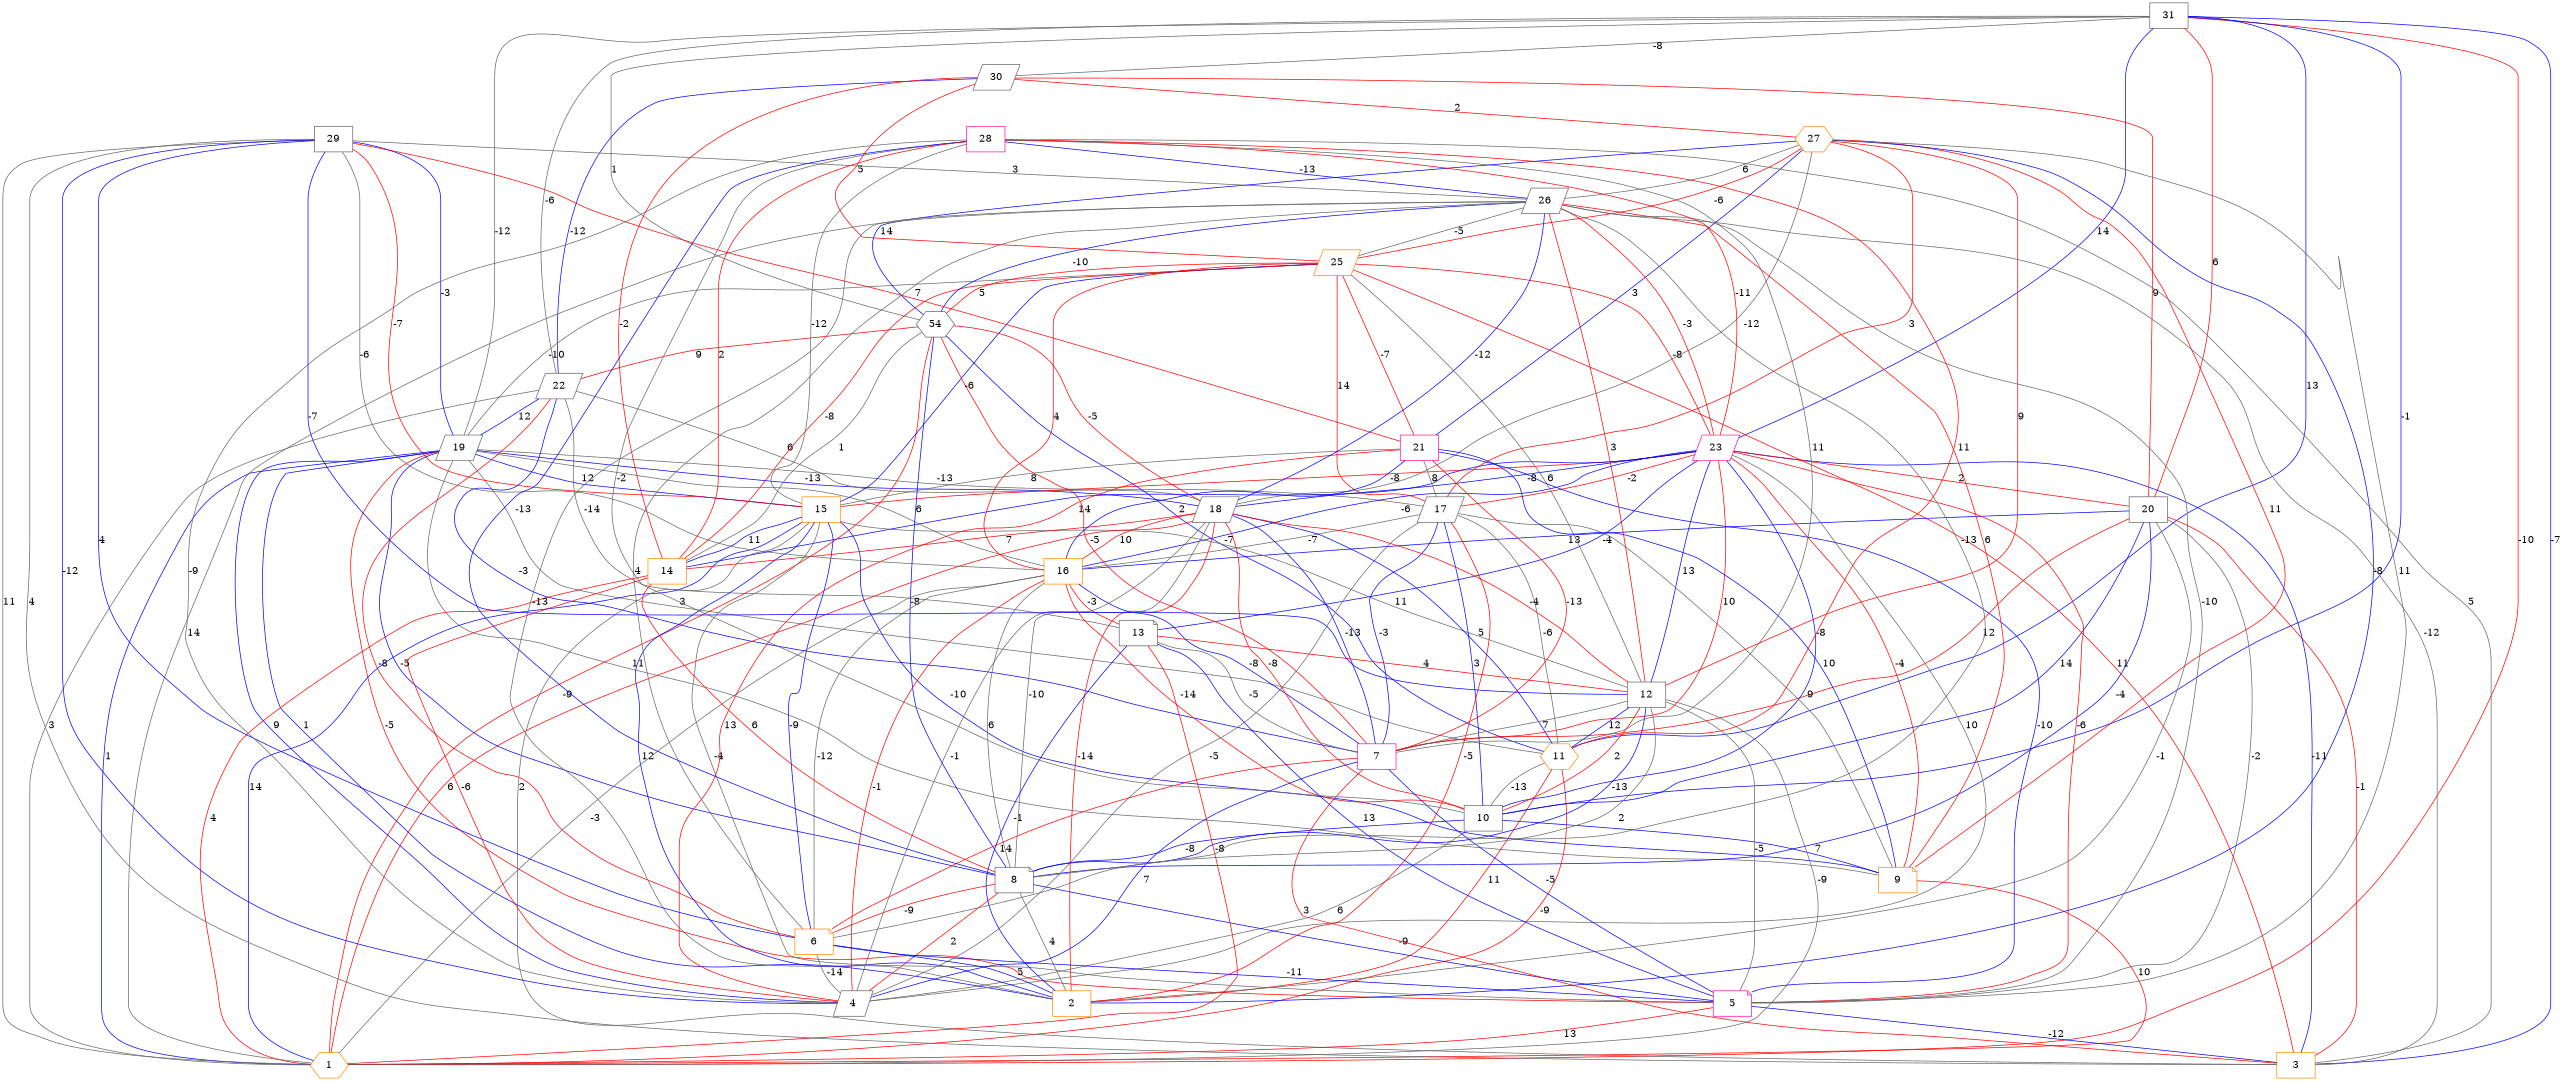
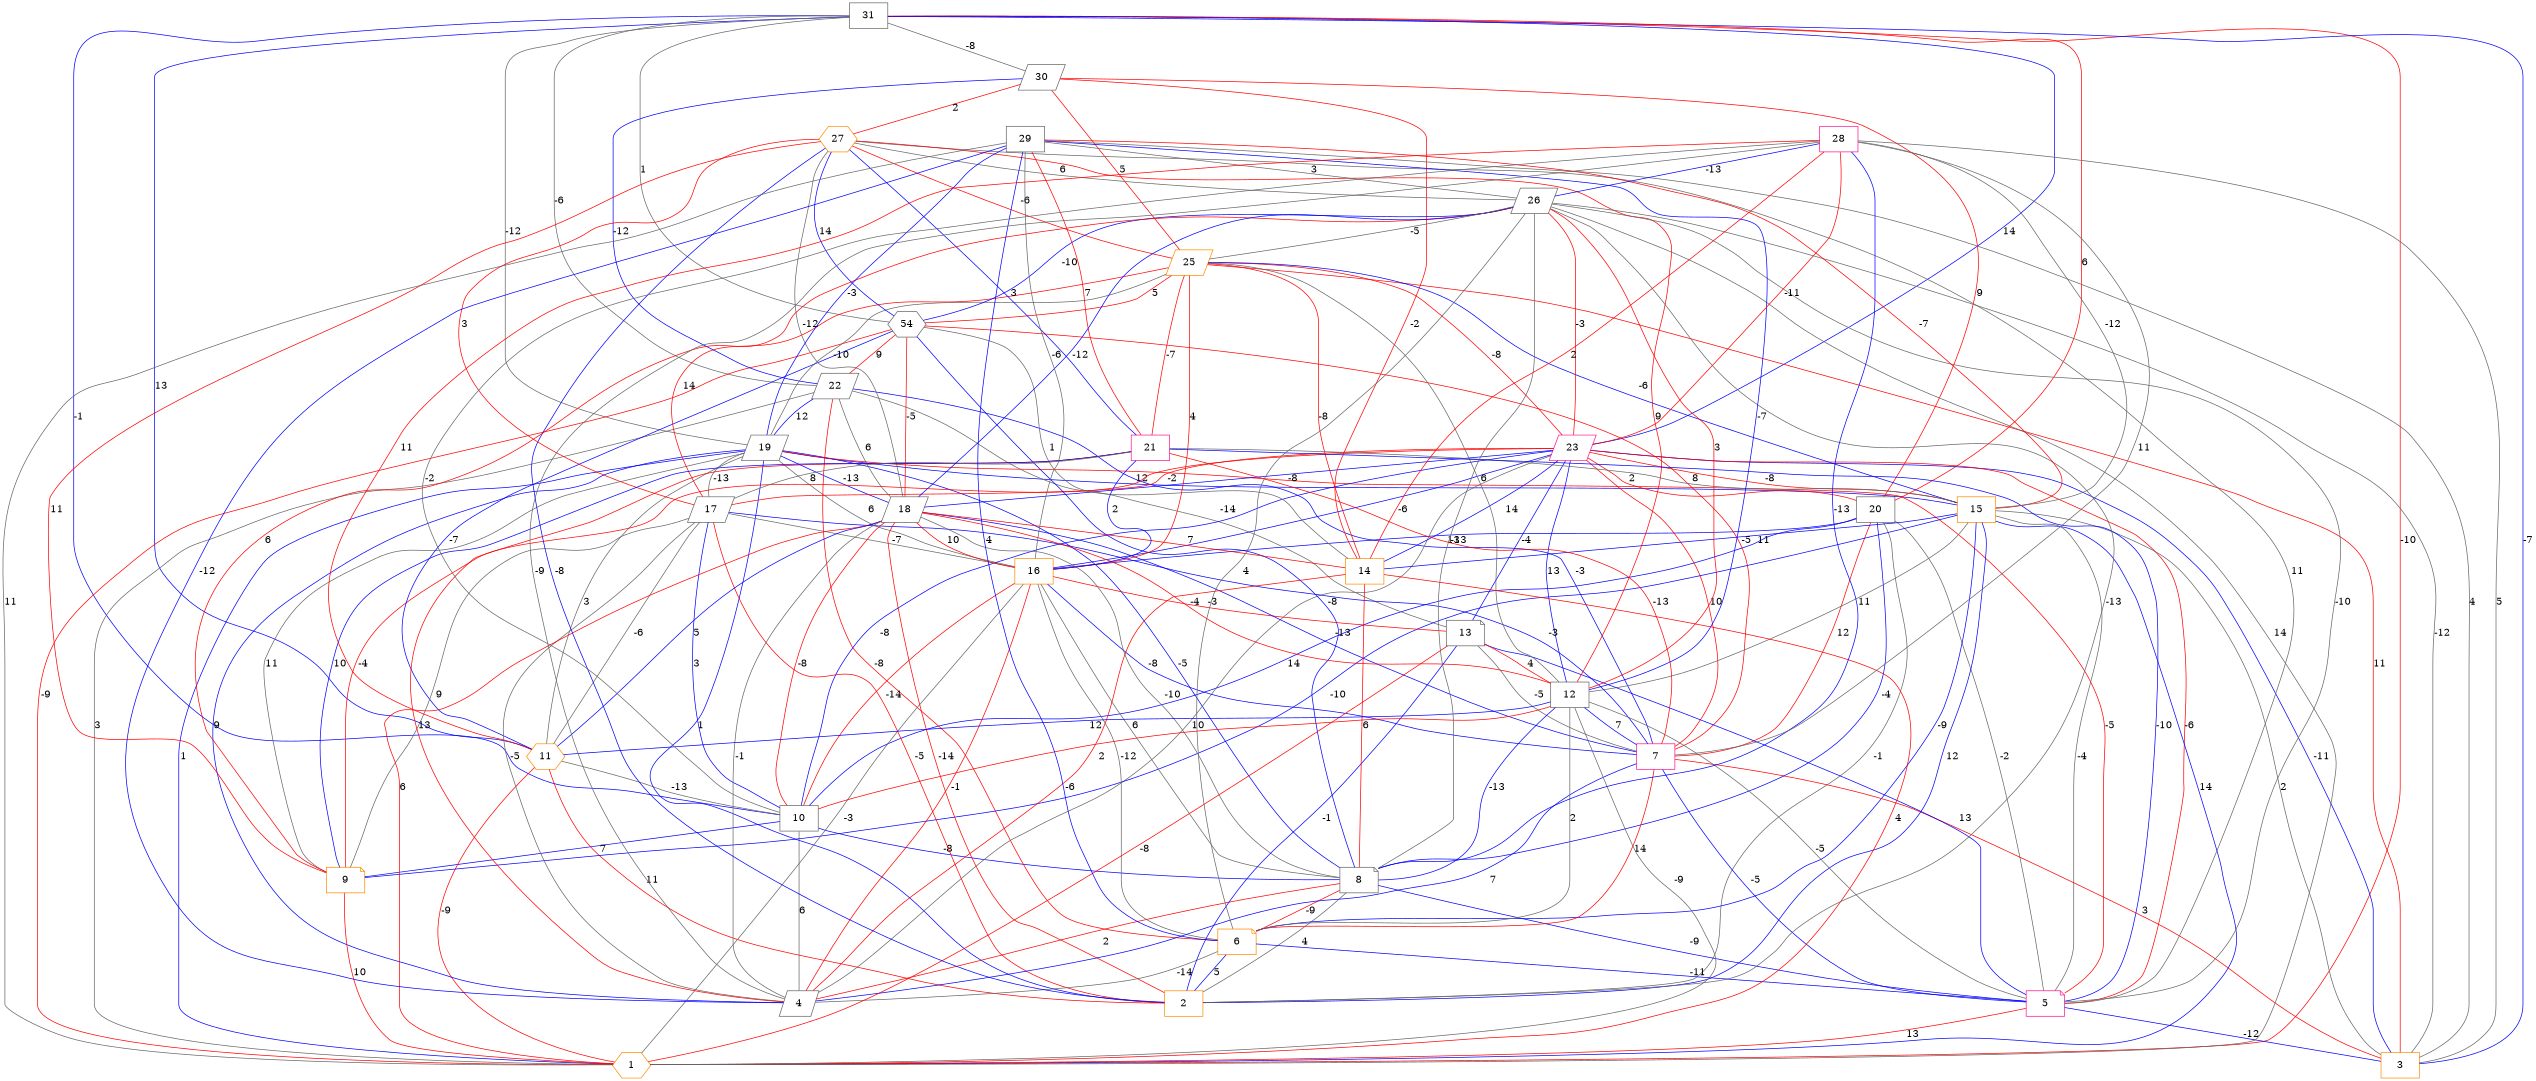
edge "12" -- "7": color gray40 -> blue
edge "20" -- "3": removed, label "-1"
